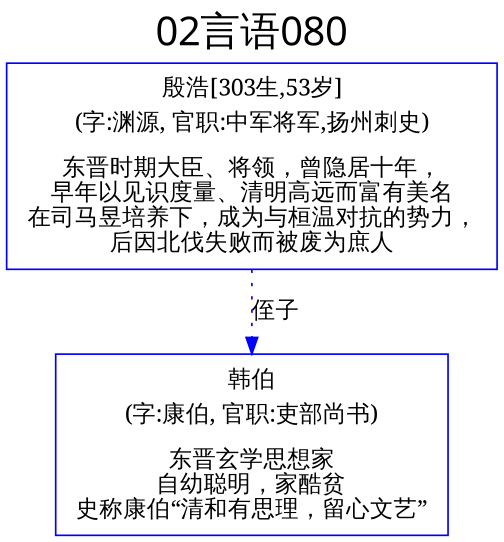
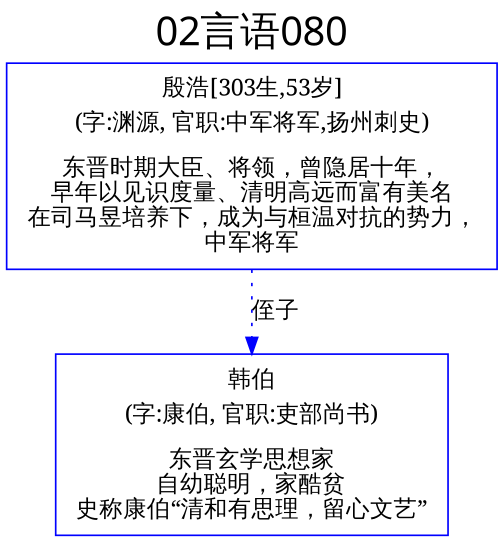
node "殷浩[303生,53岁]": text "后因北伐失败而被废为庶人" -> "中军将军"
